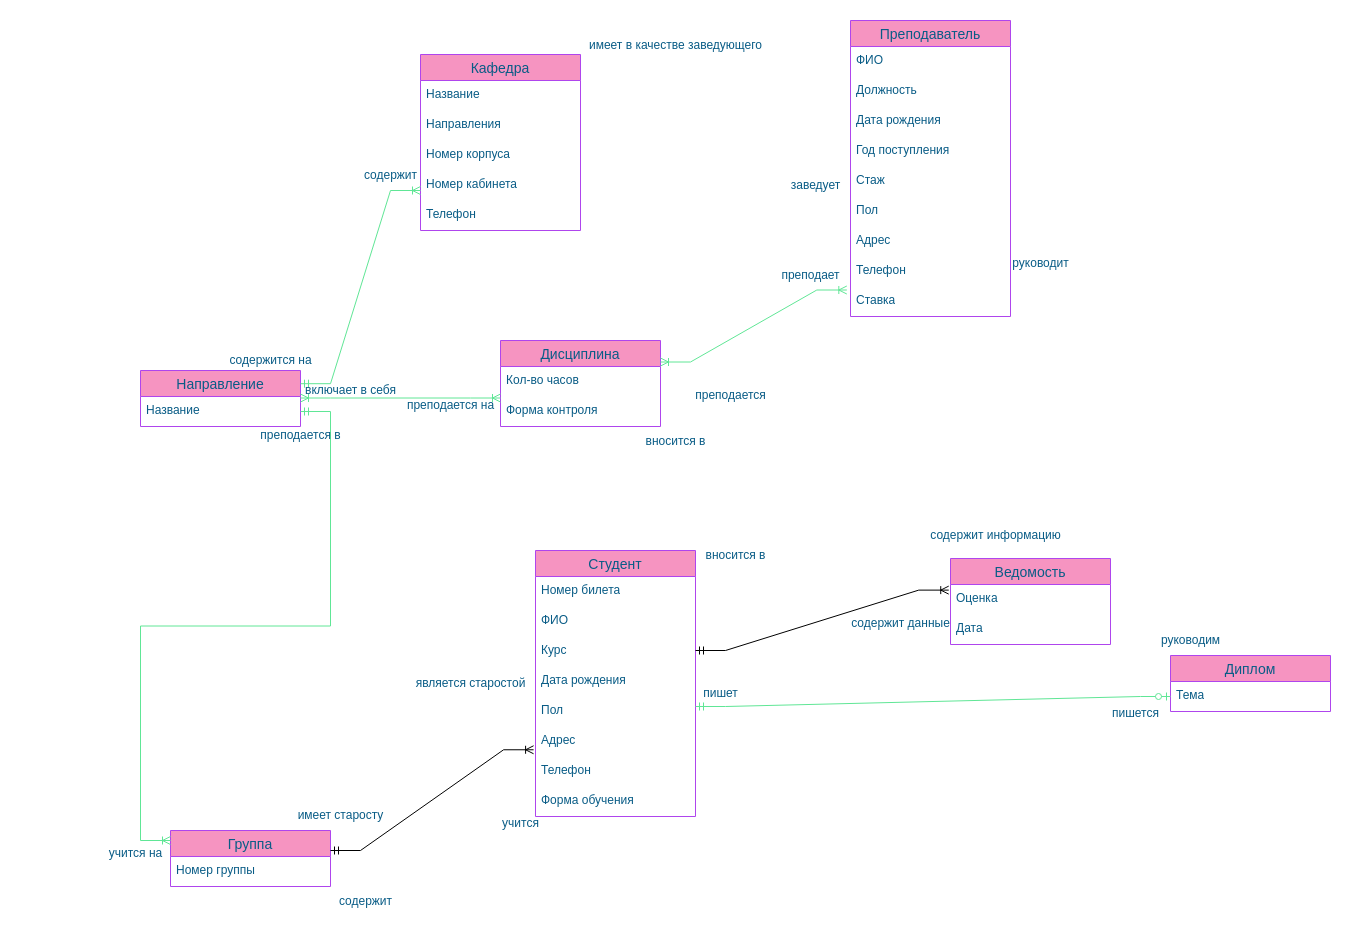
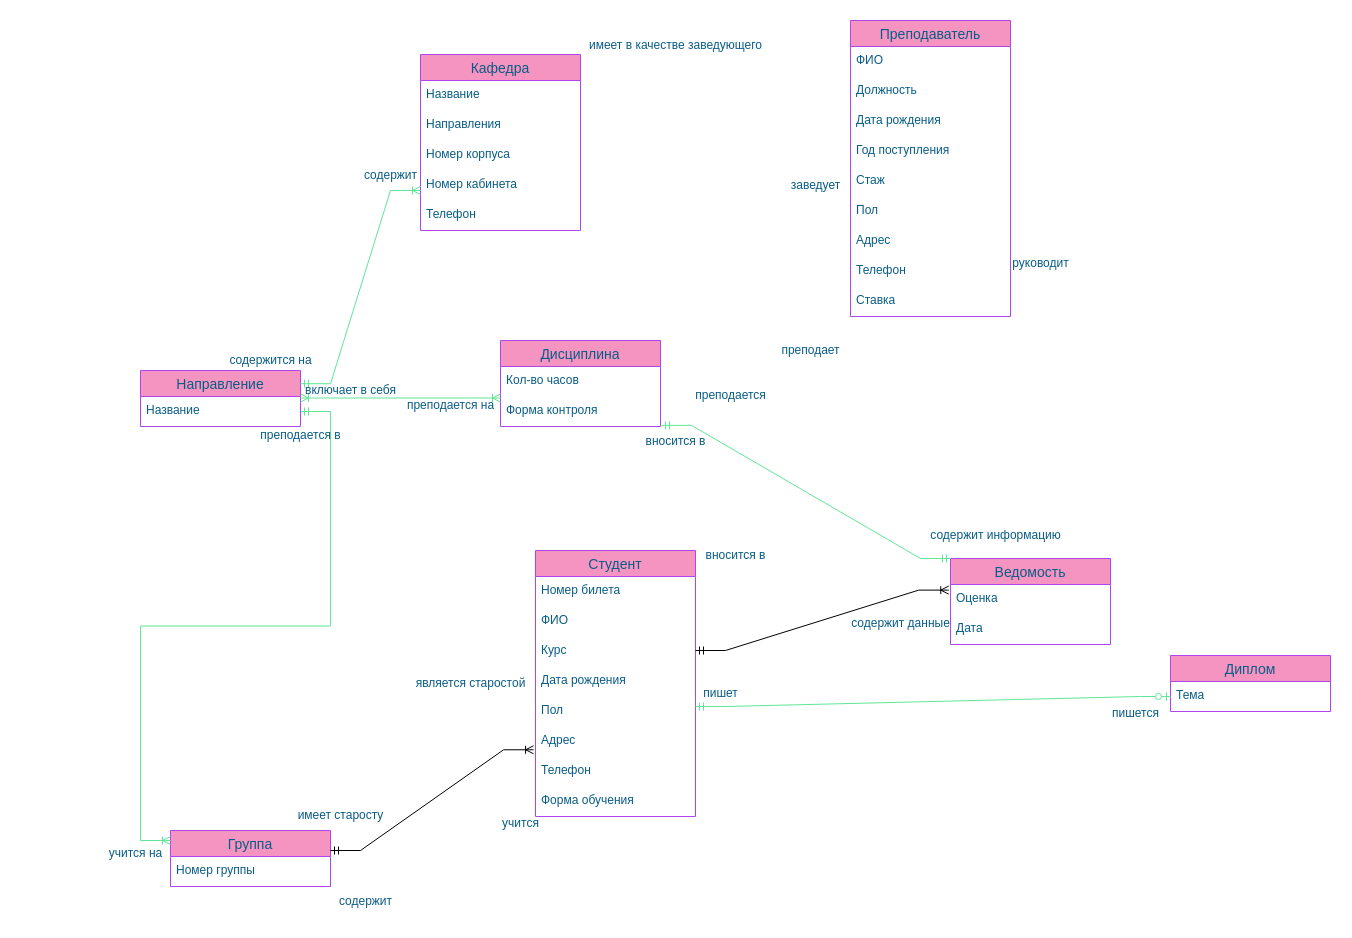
node "преподает": moved (811, 276) -> (811, 351)
edge "Ставка" -- "Дисциплина": removed
edge "Форма контроля" -- "Ведомость": added
node "руководим": removed
